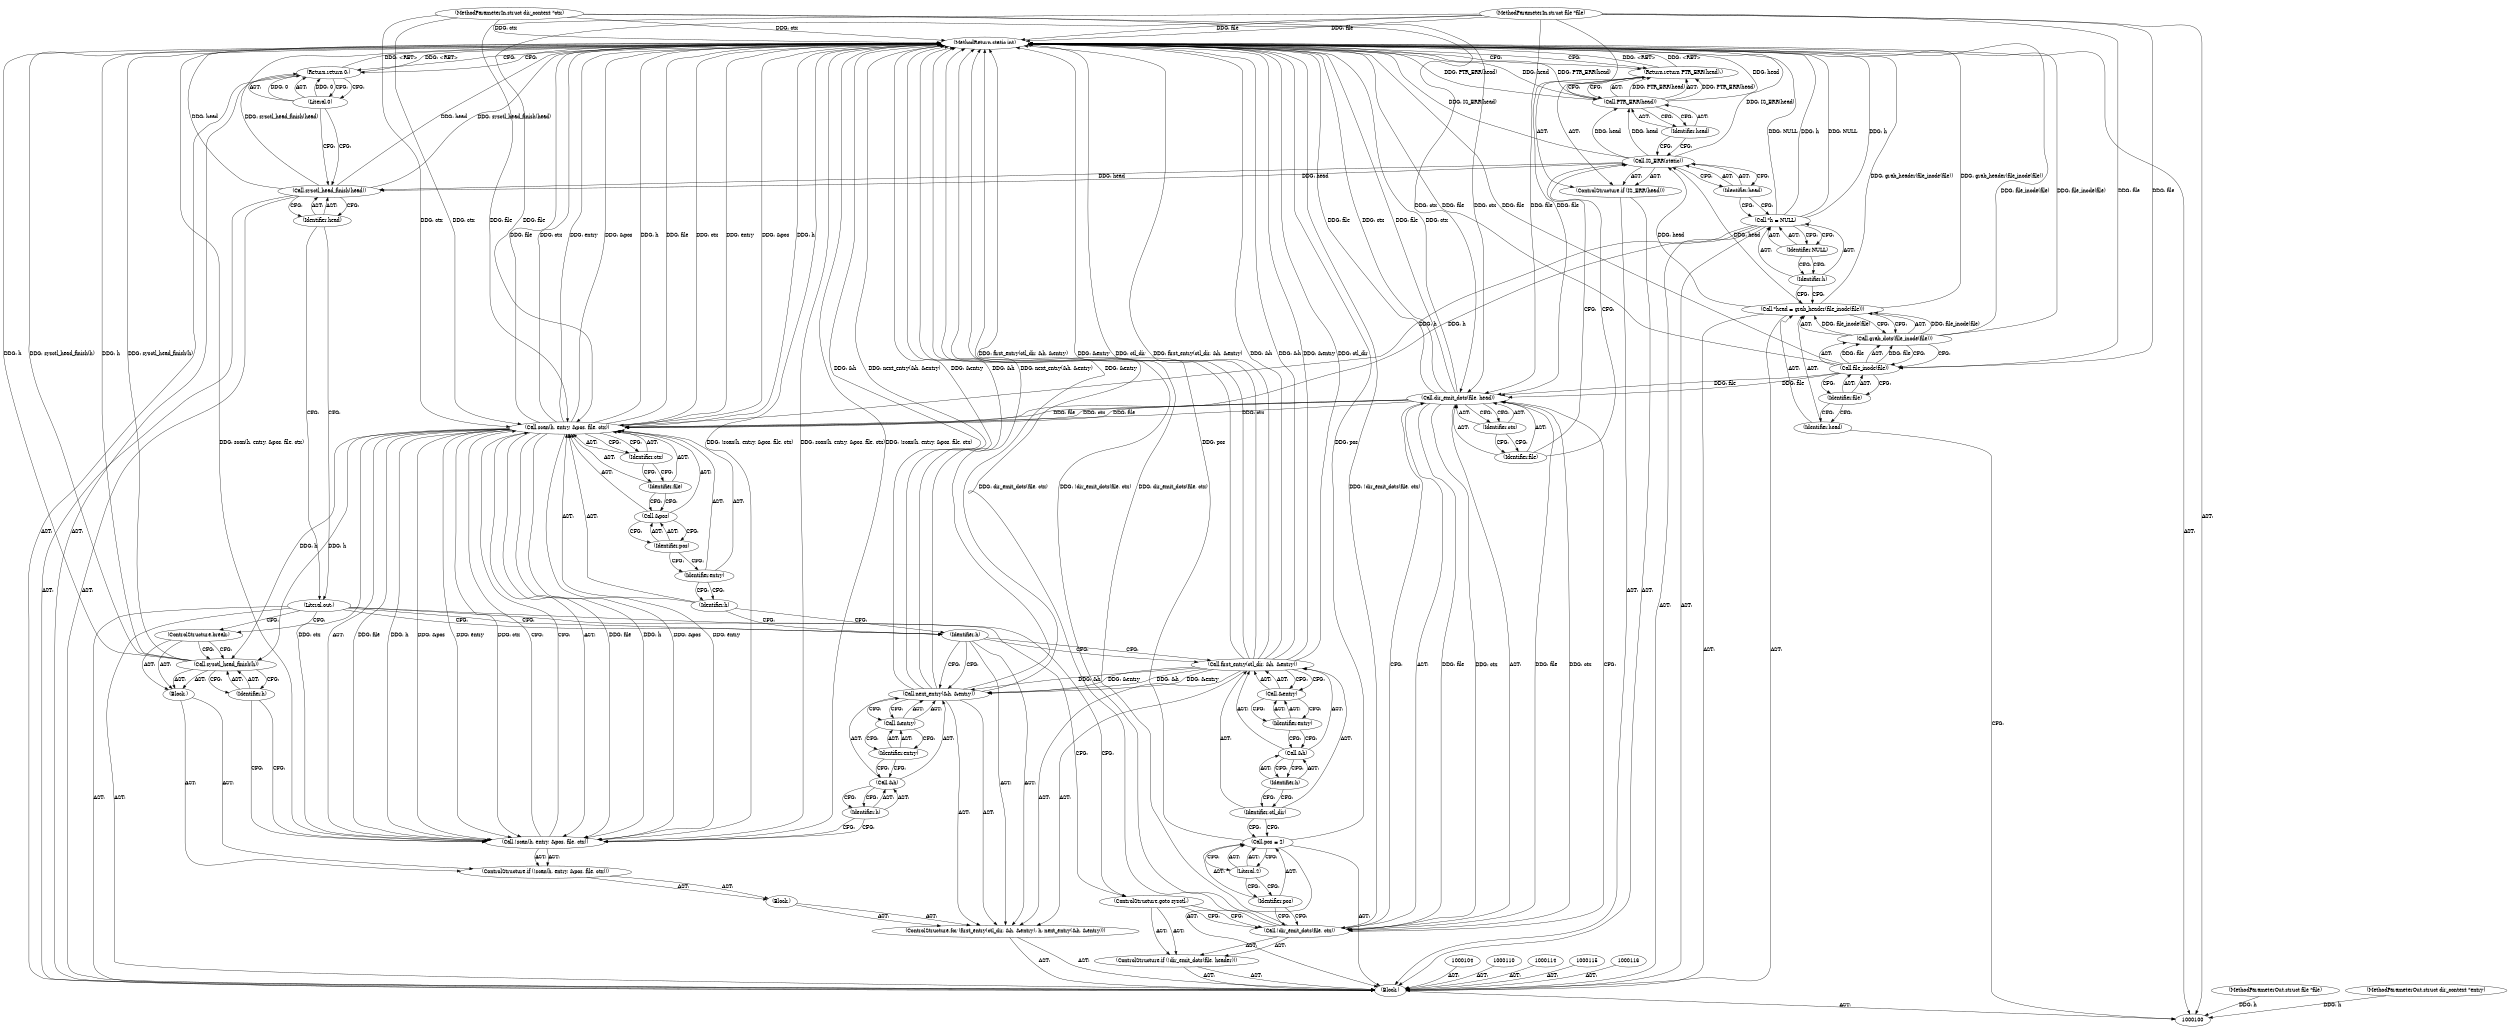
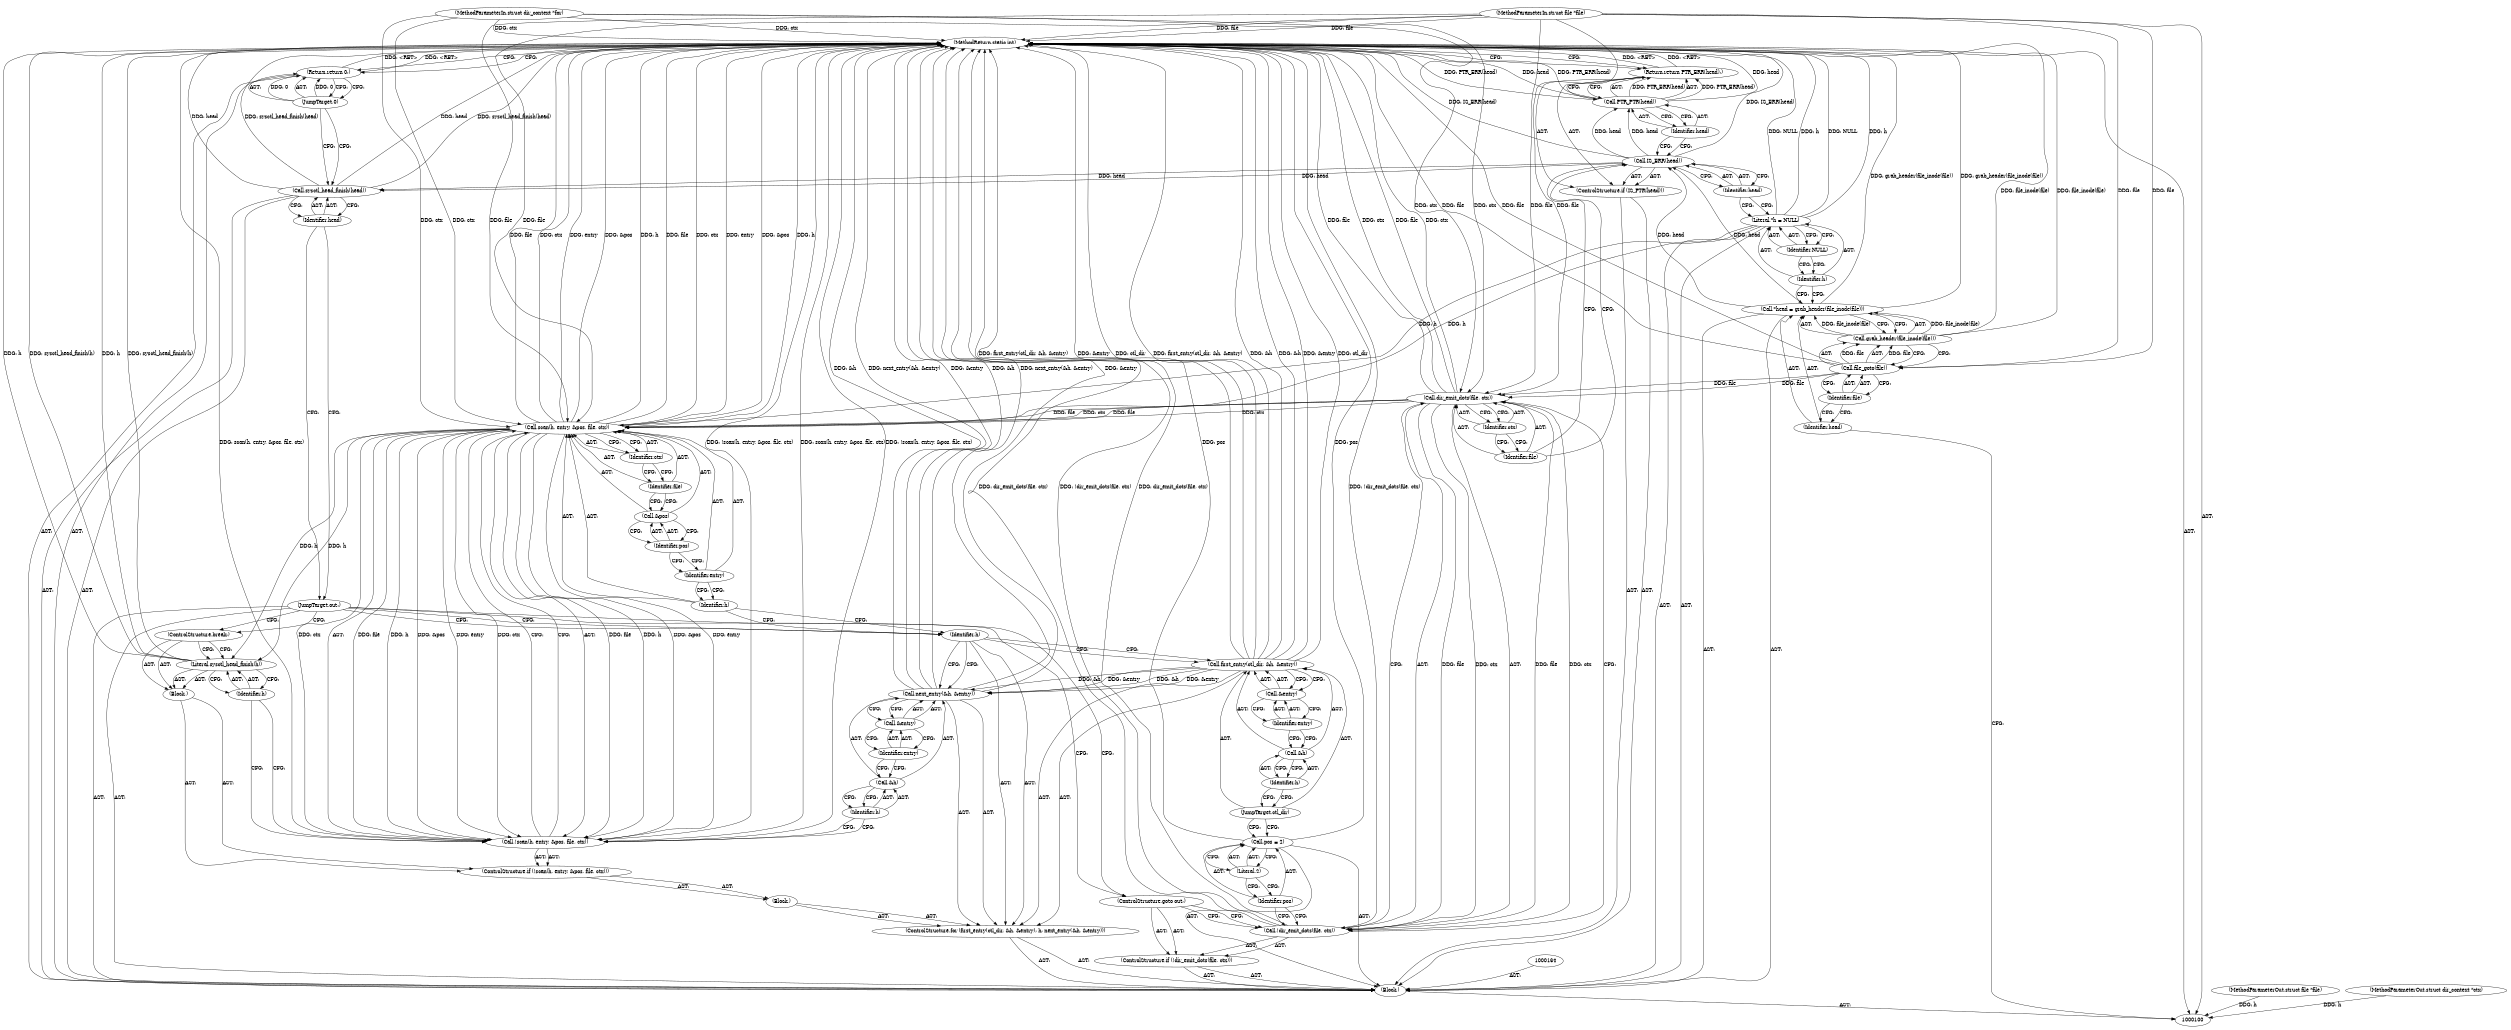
node "(MethodParameterIn,struct dir_context *ctx)": label "(MethodParameterIn,struct dir_context *ctx)" -> "(MethodParameterIn,struct dir_context *for)"
node "(Literal,0)": label "(Literal,0)" -> "(JumpTarget,0)"
node "(Call,PTR_ERR(head))": label "(Call,PTR_ERR(head))" -> "(Call,PTR_PTR(head))"
node "(Call,IS_ERR(static))": label "(Call,IS_ERR(static))" -> "(Call,IS_ERR(head))"
node "(ControlStructure,if (IS_ERR(head)))": label "(ControlStructure,if (IS_ERR(head)))" -> "(ControlStructure,if (IS_PTR(head)))"
node "(Call,*h = NULL)": label "(Call,*h = NULL)" -> "(Literal,*h = NULL)"
node "(Call,grab_dots(file_inode(file)))": label "(Call,grab_dots(file_inode(file)))" -> "(Call,grab_header(file_inode(file)))"
node "(Call,file_inode(file))": label "(Call,file_inode(file))" -> "(Call,file_goto(file))"
node "(Call,dir_emit_dots(file, head))": label "(Call,dir_emit_dots(file, head))" -> "(Call,dir_emit_dots(file, ctx))"
node "(Literal,out:)": label "(Literal,out:)" -> "(JumpTarget,out:)"
node "(Call,sysctl_head_finish(h))": label "(Call,sysctl_head_finish(h))" -> "(Literal,sysctl_head_finish(h))"
node "(Identifier,ctl_dir)": label "(Identifier,ctl_dir)" -> "(JumpTarget,ctl_dir)"
node "(ControlStructure,goto sysctl;)": label "(ControlStructure,goto sysctl;)" -> "(ControlStructure,goto out;)"
node "(ControlStructure,if (!dir_emit_dots(file, header)))": label "(ControlStructure,if (!dir_emit_dots(file, header)))" -> "(ControlStructure,if (!dir_emit_dots(file, ctx)))"
node "1000104": removed
node "1000110": removed
node "1000114": label "1000114" -> "1000164"
node "1000115": removed
node "1000116": removed
node "(MethodParameterOut,struct dir_context *entry)": label "(MethodParameterOut,struct dir_context *entry)" -> "(MethodParameterOut,struct dir_context *ctx)"
